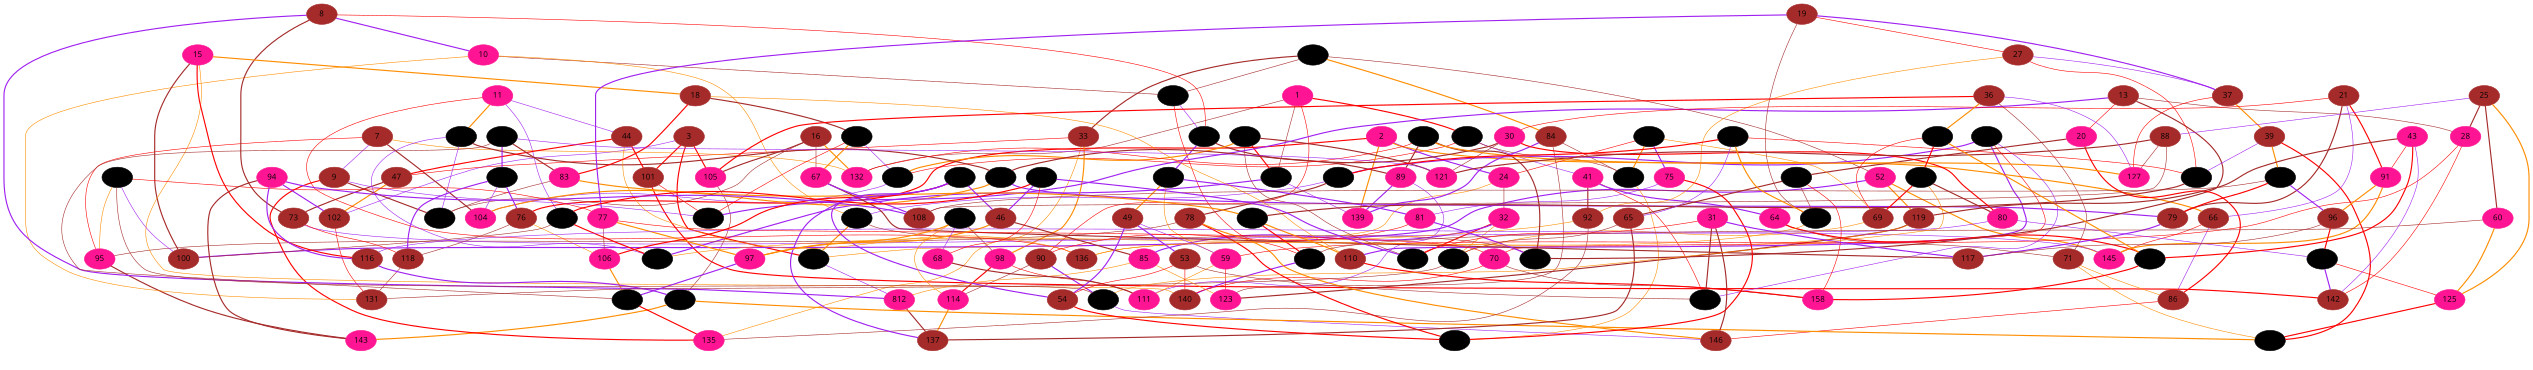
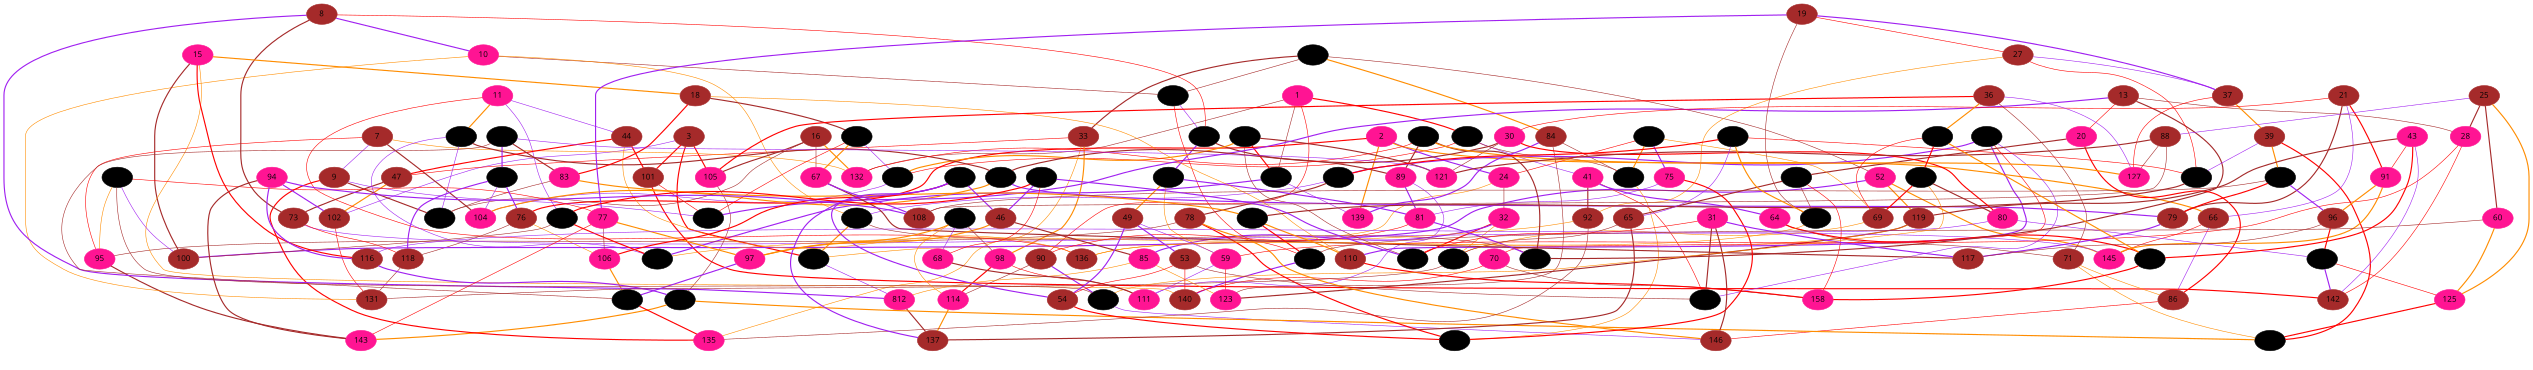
edge "89" -- "139": now "89" -- "81"
edge "77" -- "70": now "77" -- "143"
edge "59" -- "111": color darkorange -> purple
